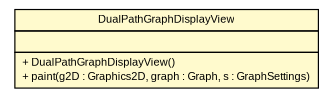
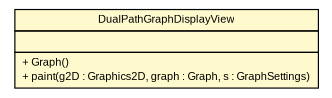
node "DualPathGraphDisplayView": text "+ DualPathGraphDisplayView()" -> "+ Graph()"
